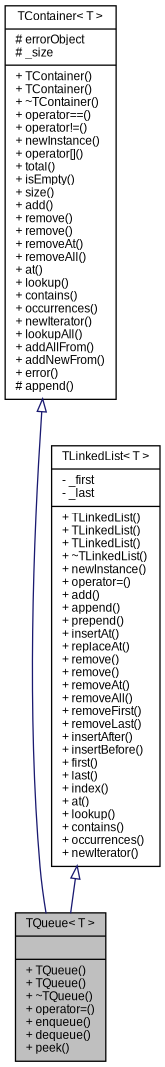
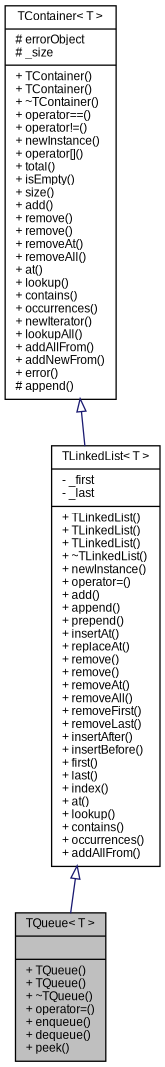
edge "TQueue< T >" -> "TContainer< T >": now "TLinkedList< T >" -> "TContainer< T >"
node "TLinkedList< T >": text "+ newIterator()" -> "+ addAllFrom()"
